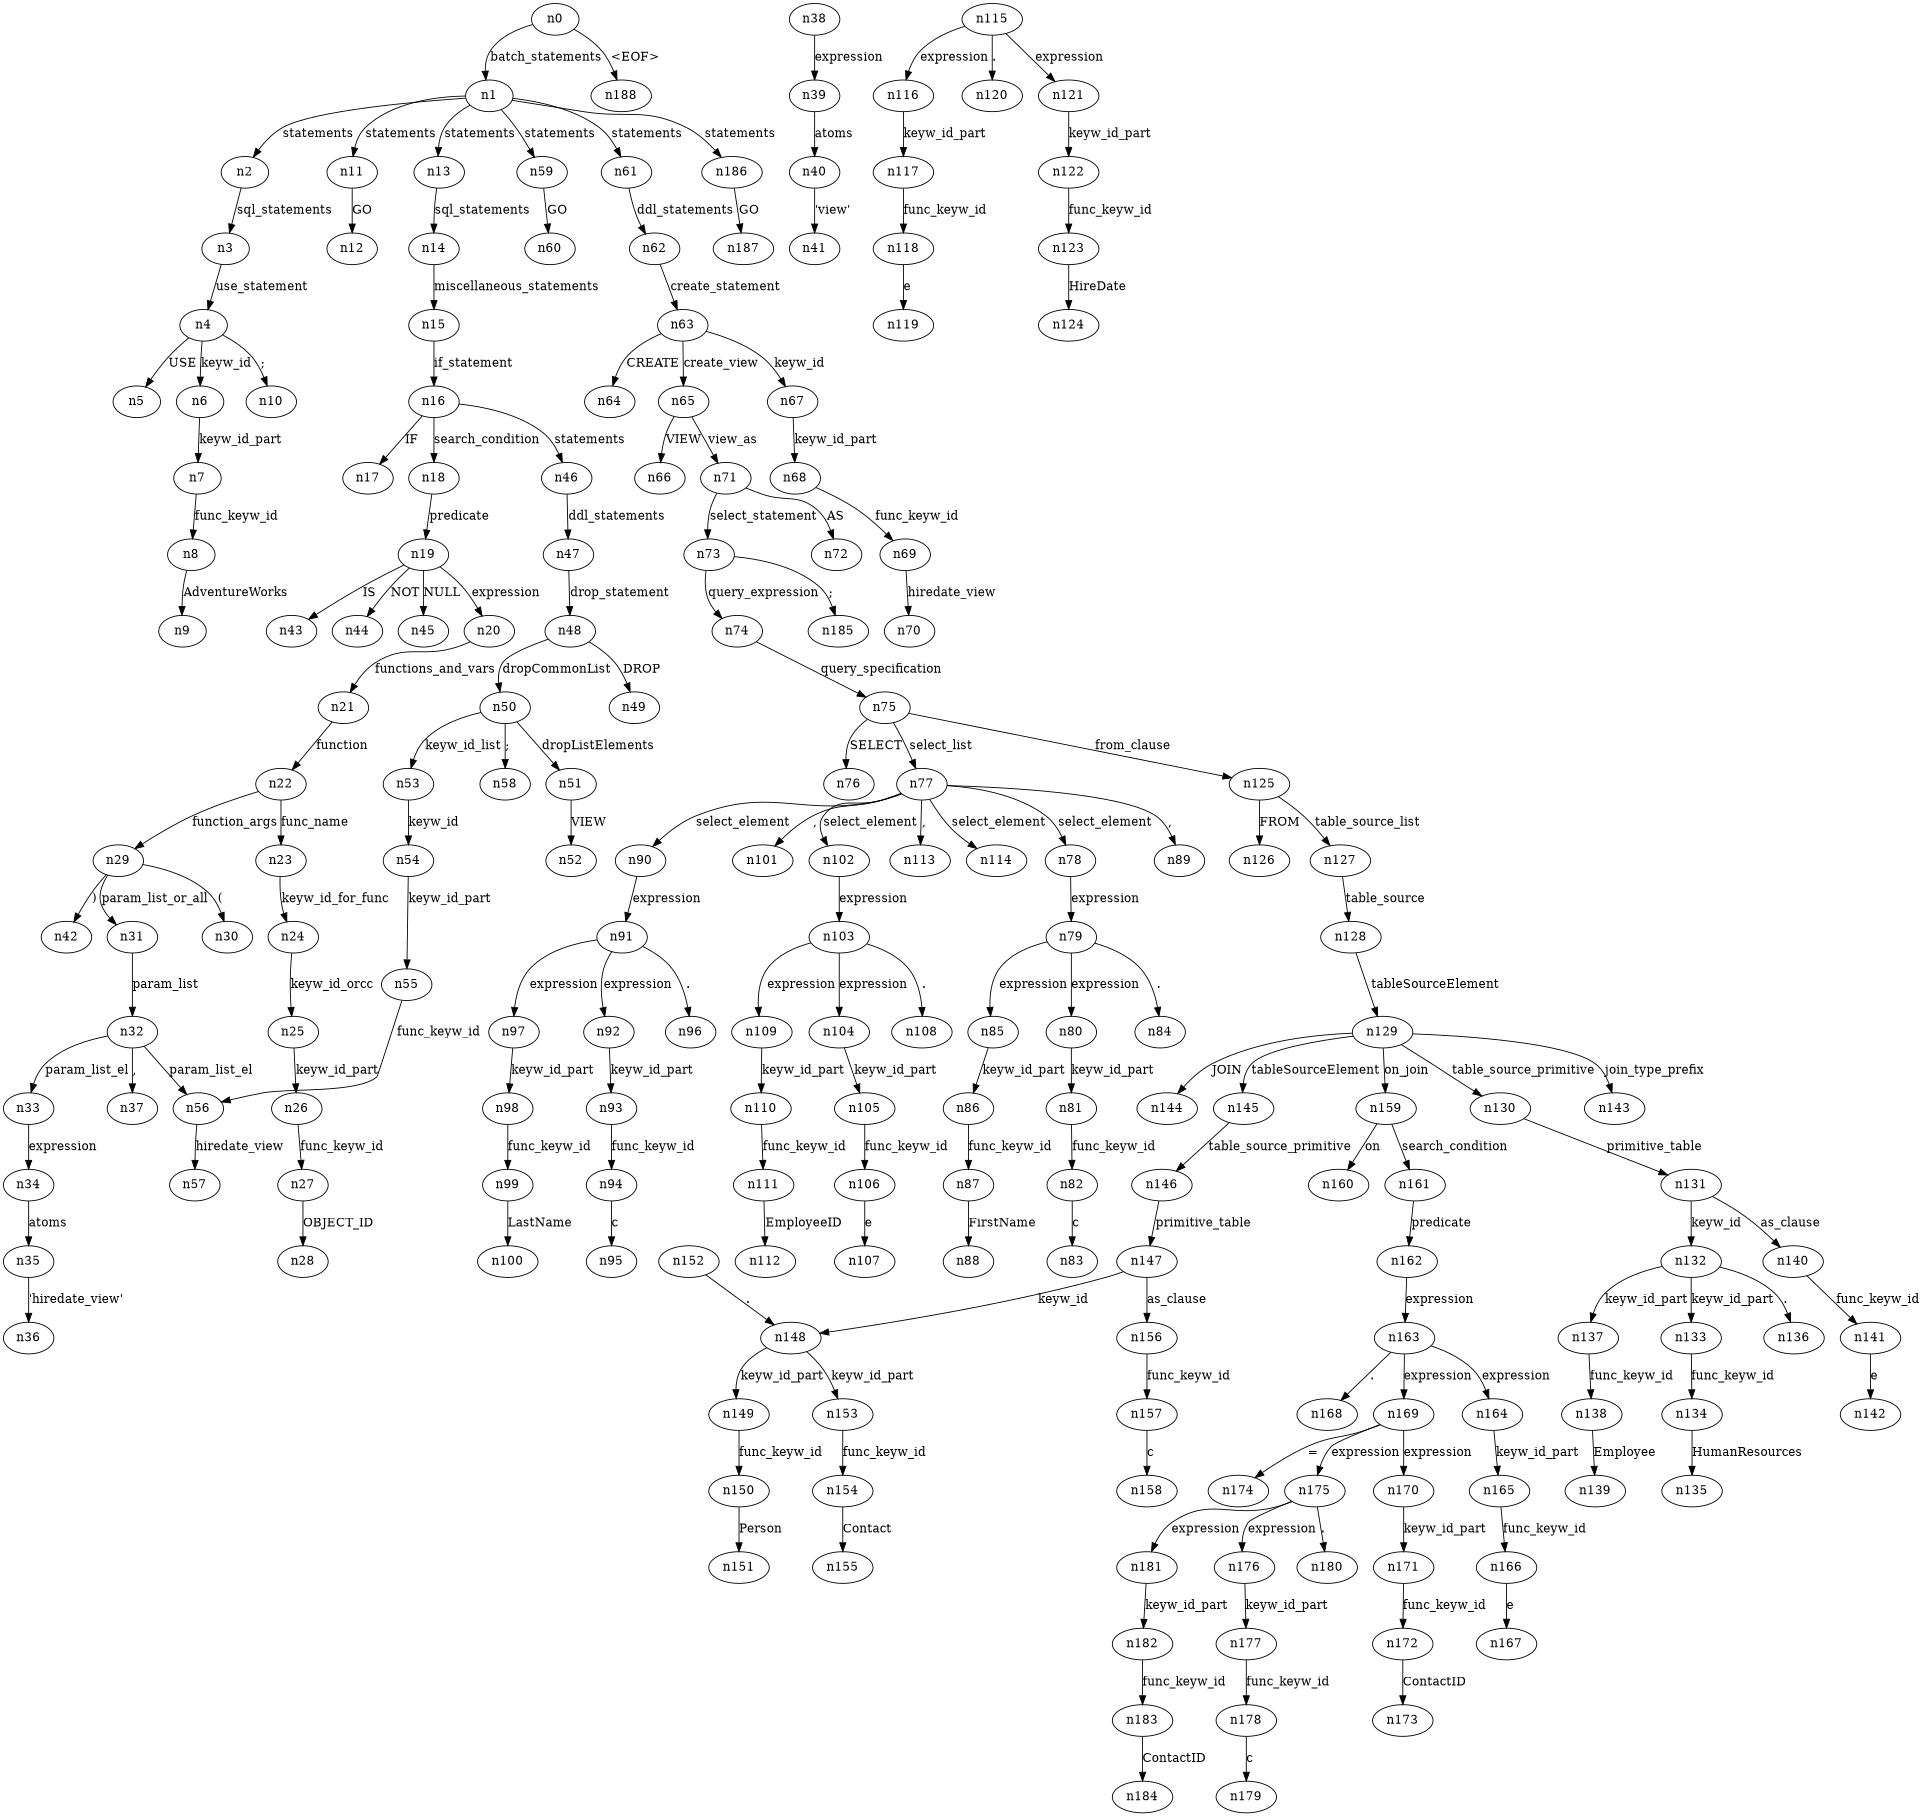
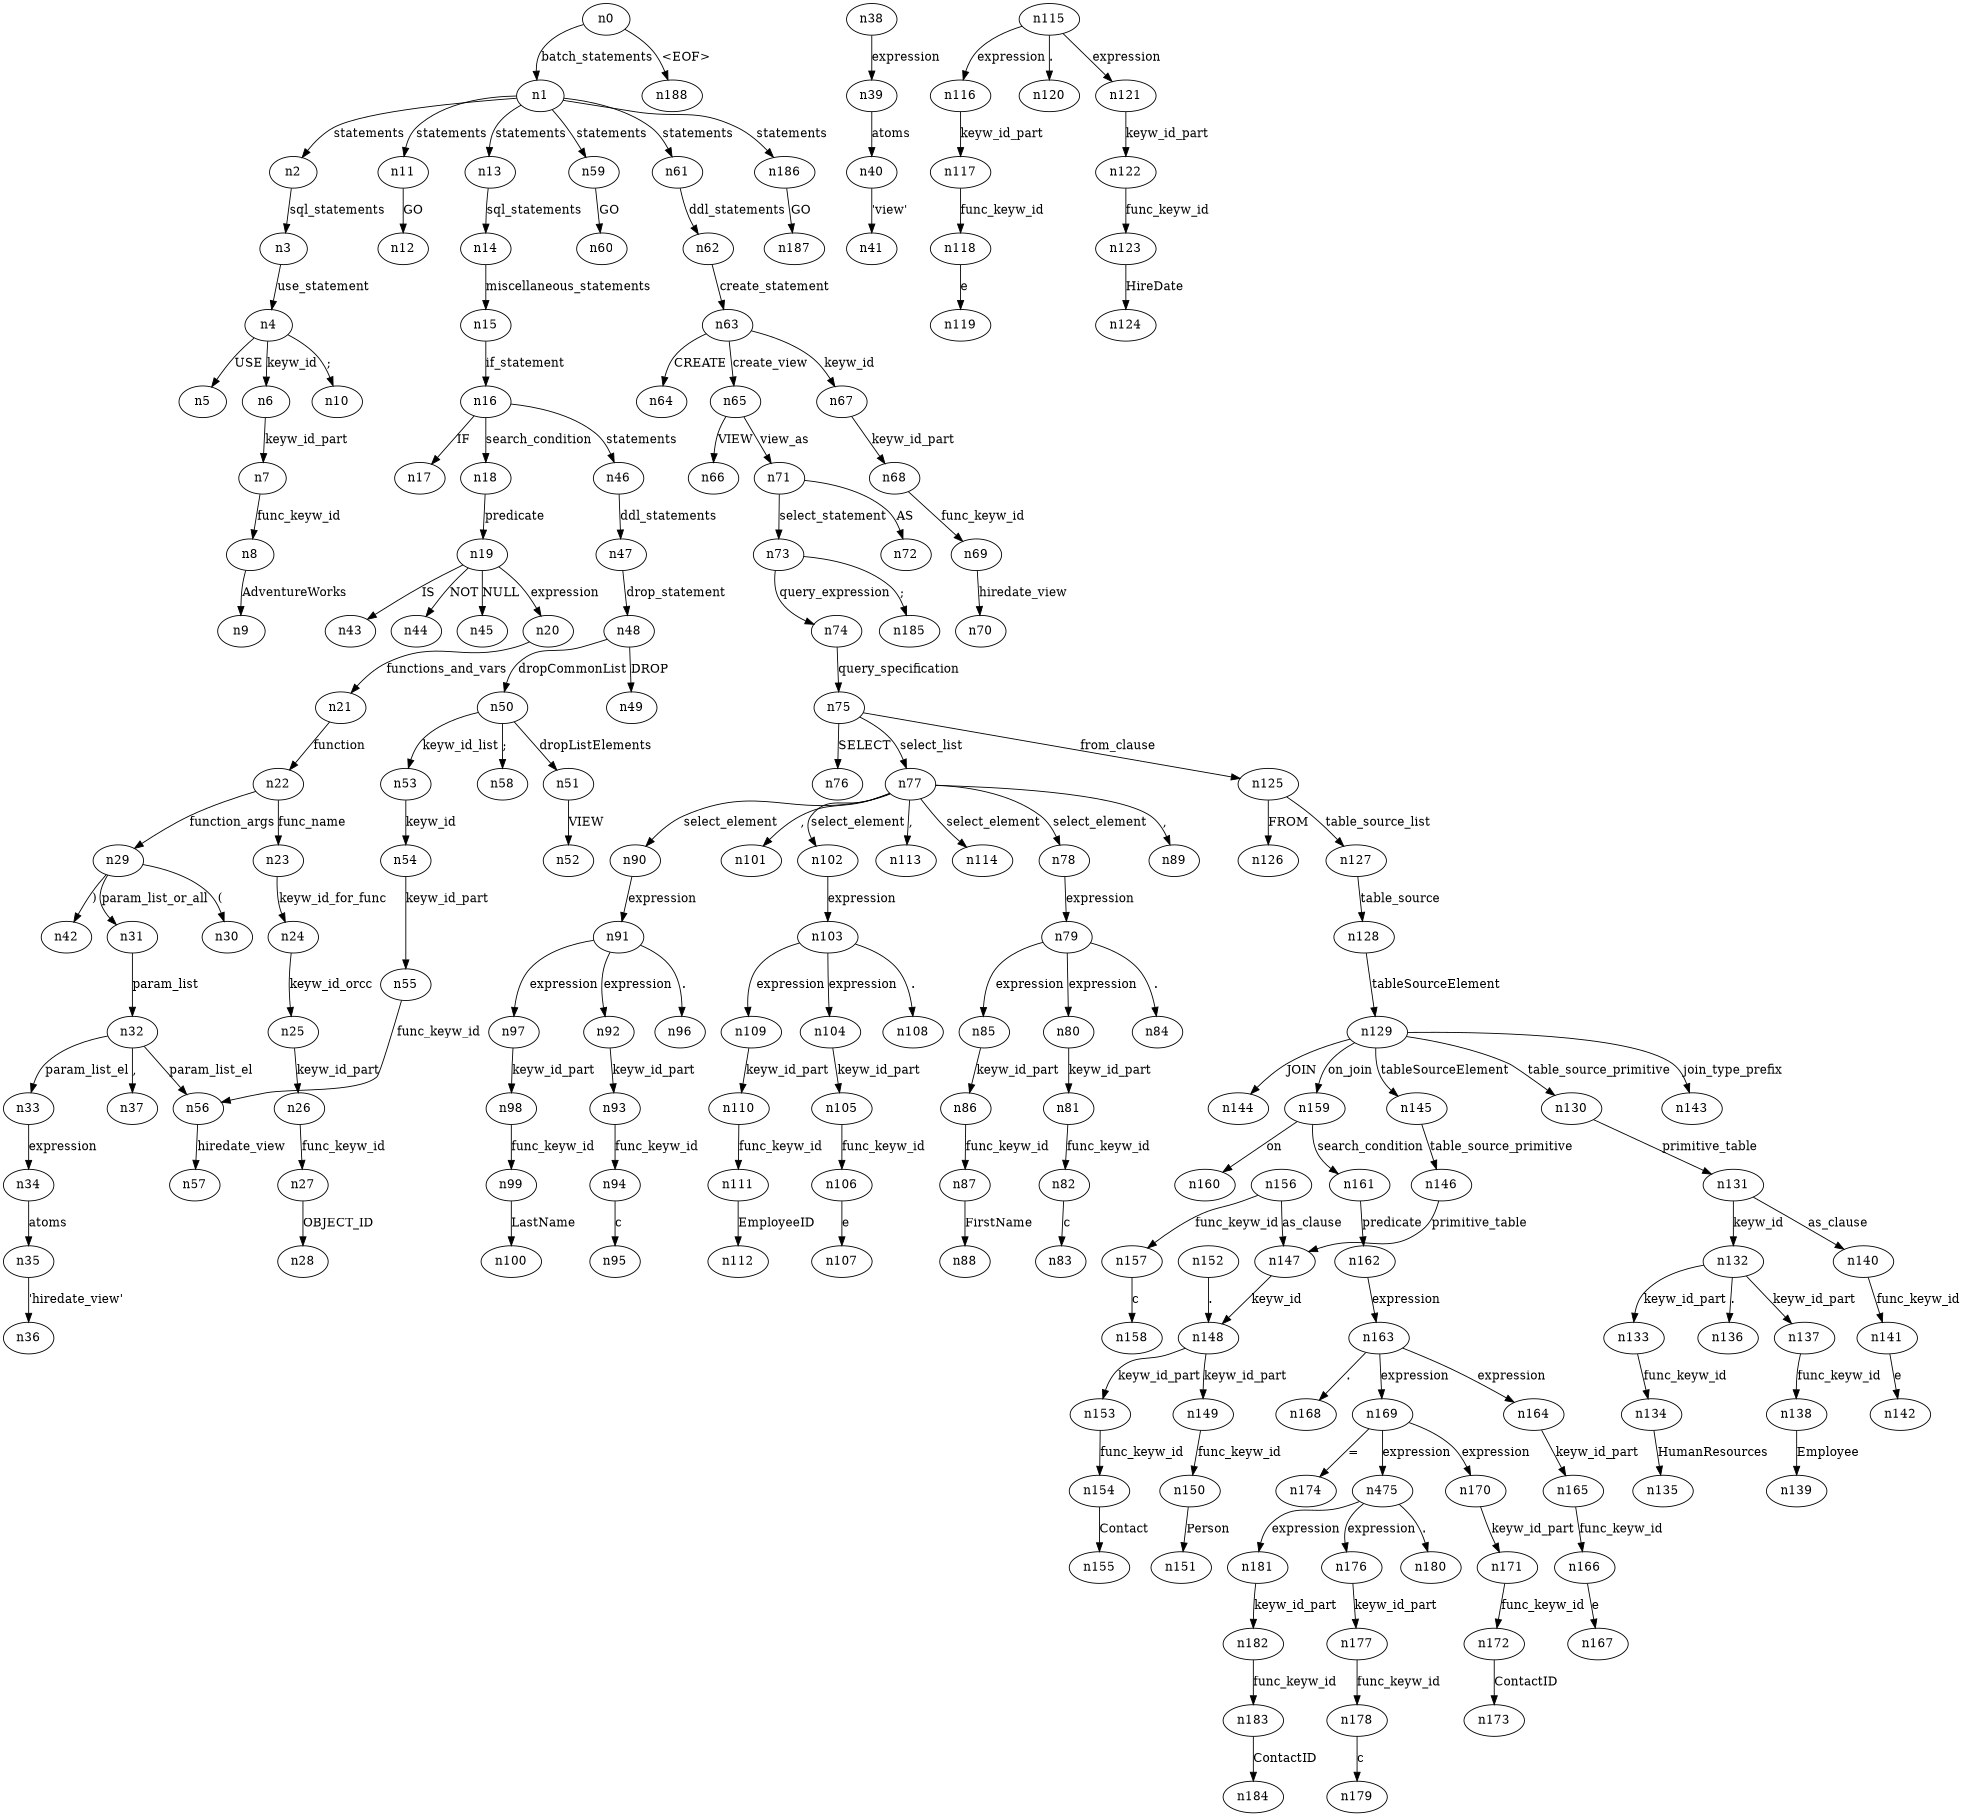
edge "n147" -> "n156": reversed
node "n175": label "n175" -> "n475"
